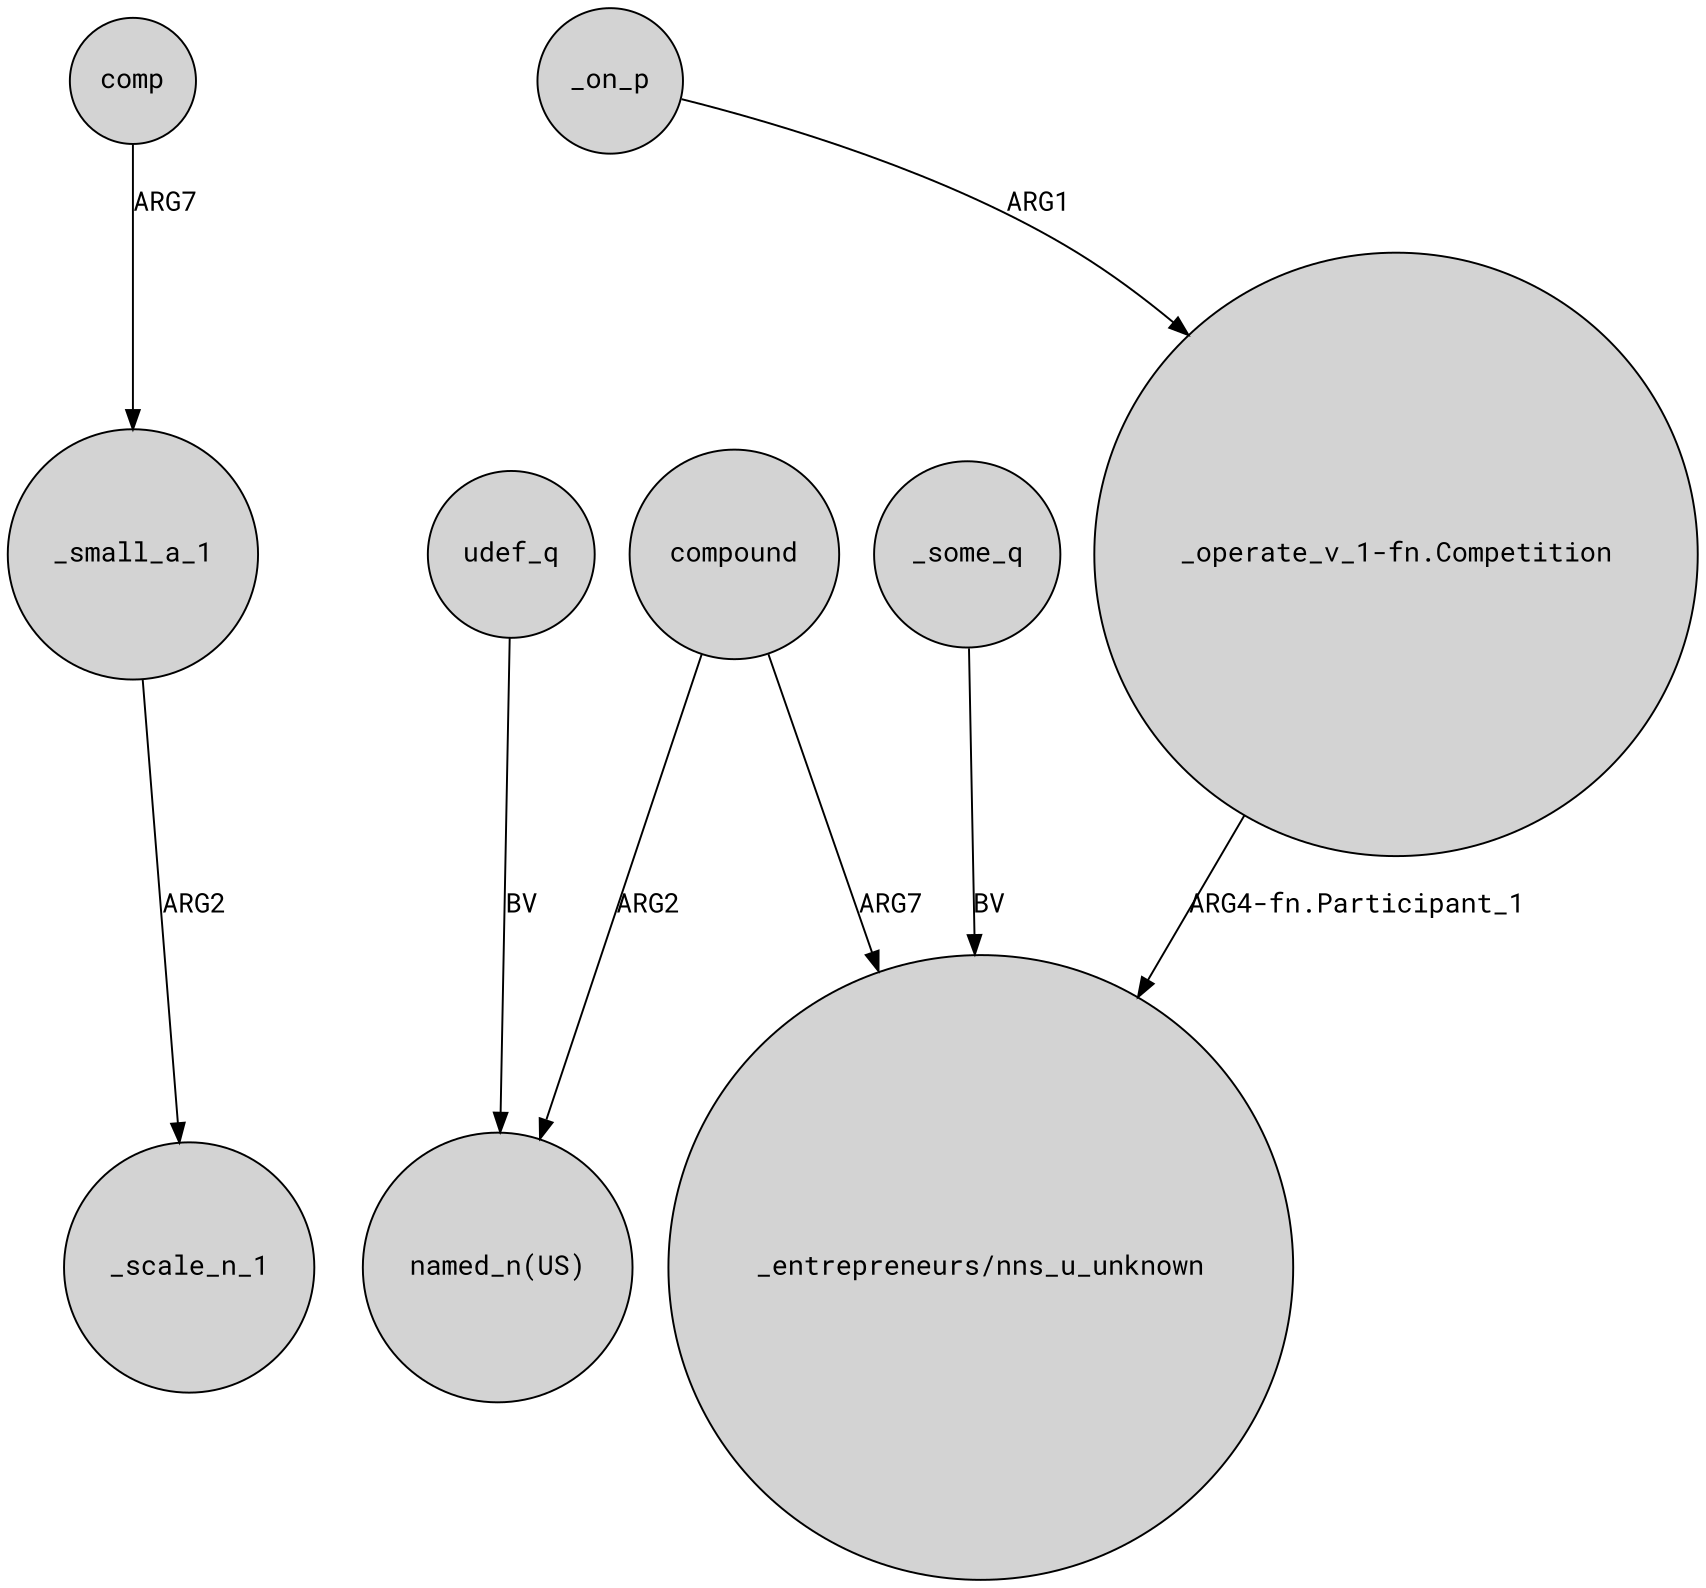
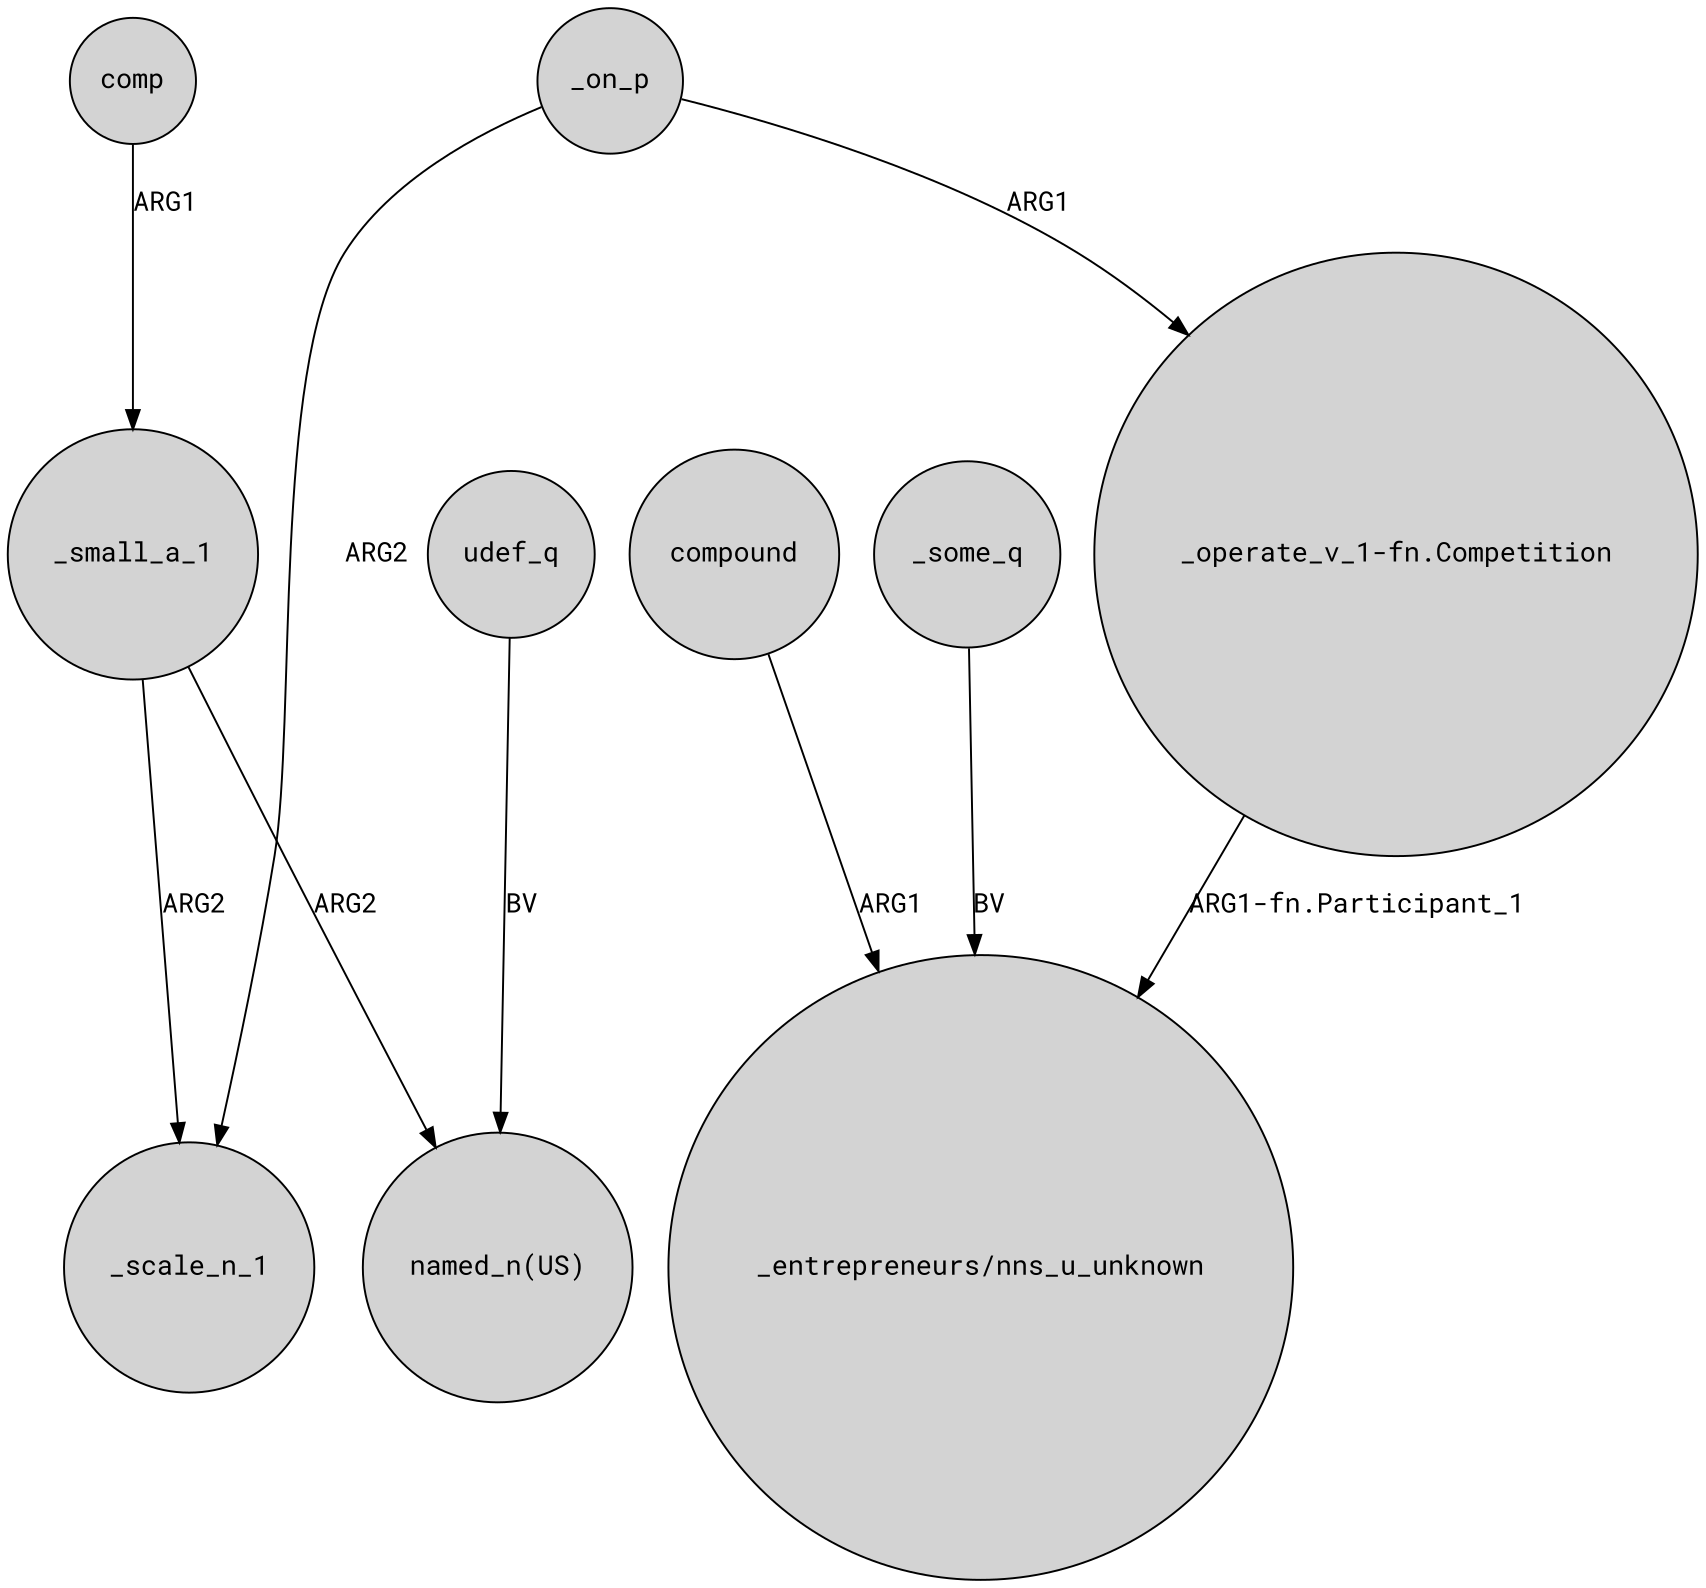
edge "comp" -> "_small_a_1": label "ARG7" -> "ARG1"
edge "_on_p" -> "_scale_n_1": added, label "ARG2"
edge "compound" -> "named_n(US)": now "_small_a_1" -> "named_n(US)"
edge "compound" -> "_entrepreneurs/nns_u_unknown": label "ARG7" -> "ARG1"
edge "_operate_v_1-fn.Competition" -> "_entrepreneurs/nns_u_unknown": label "ARG4-fn.Participant_1" -> "ARG1-fn.Participant_1"
